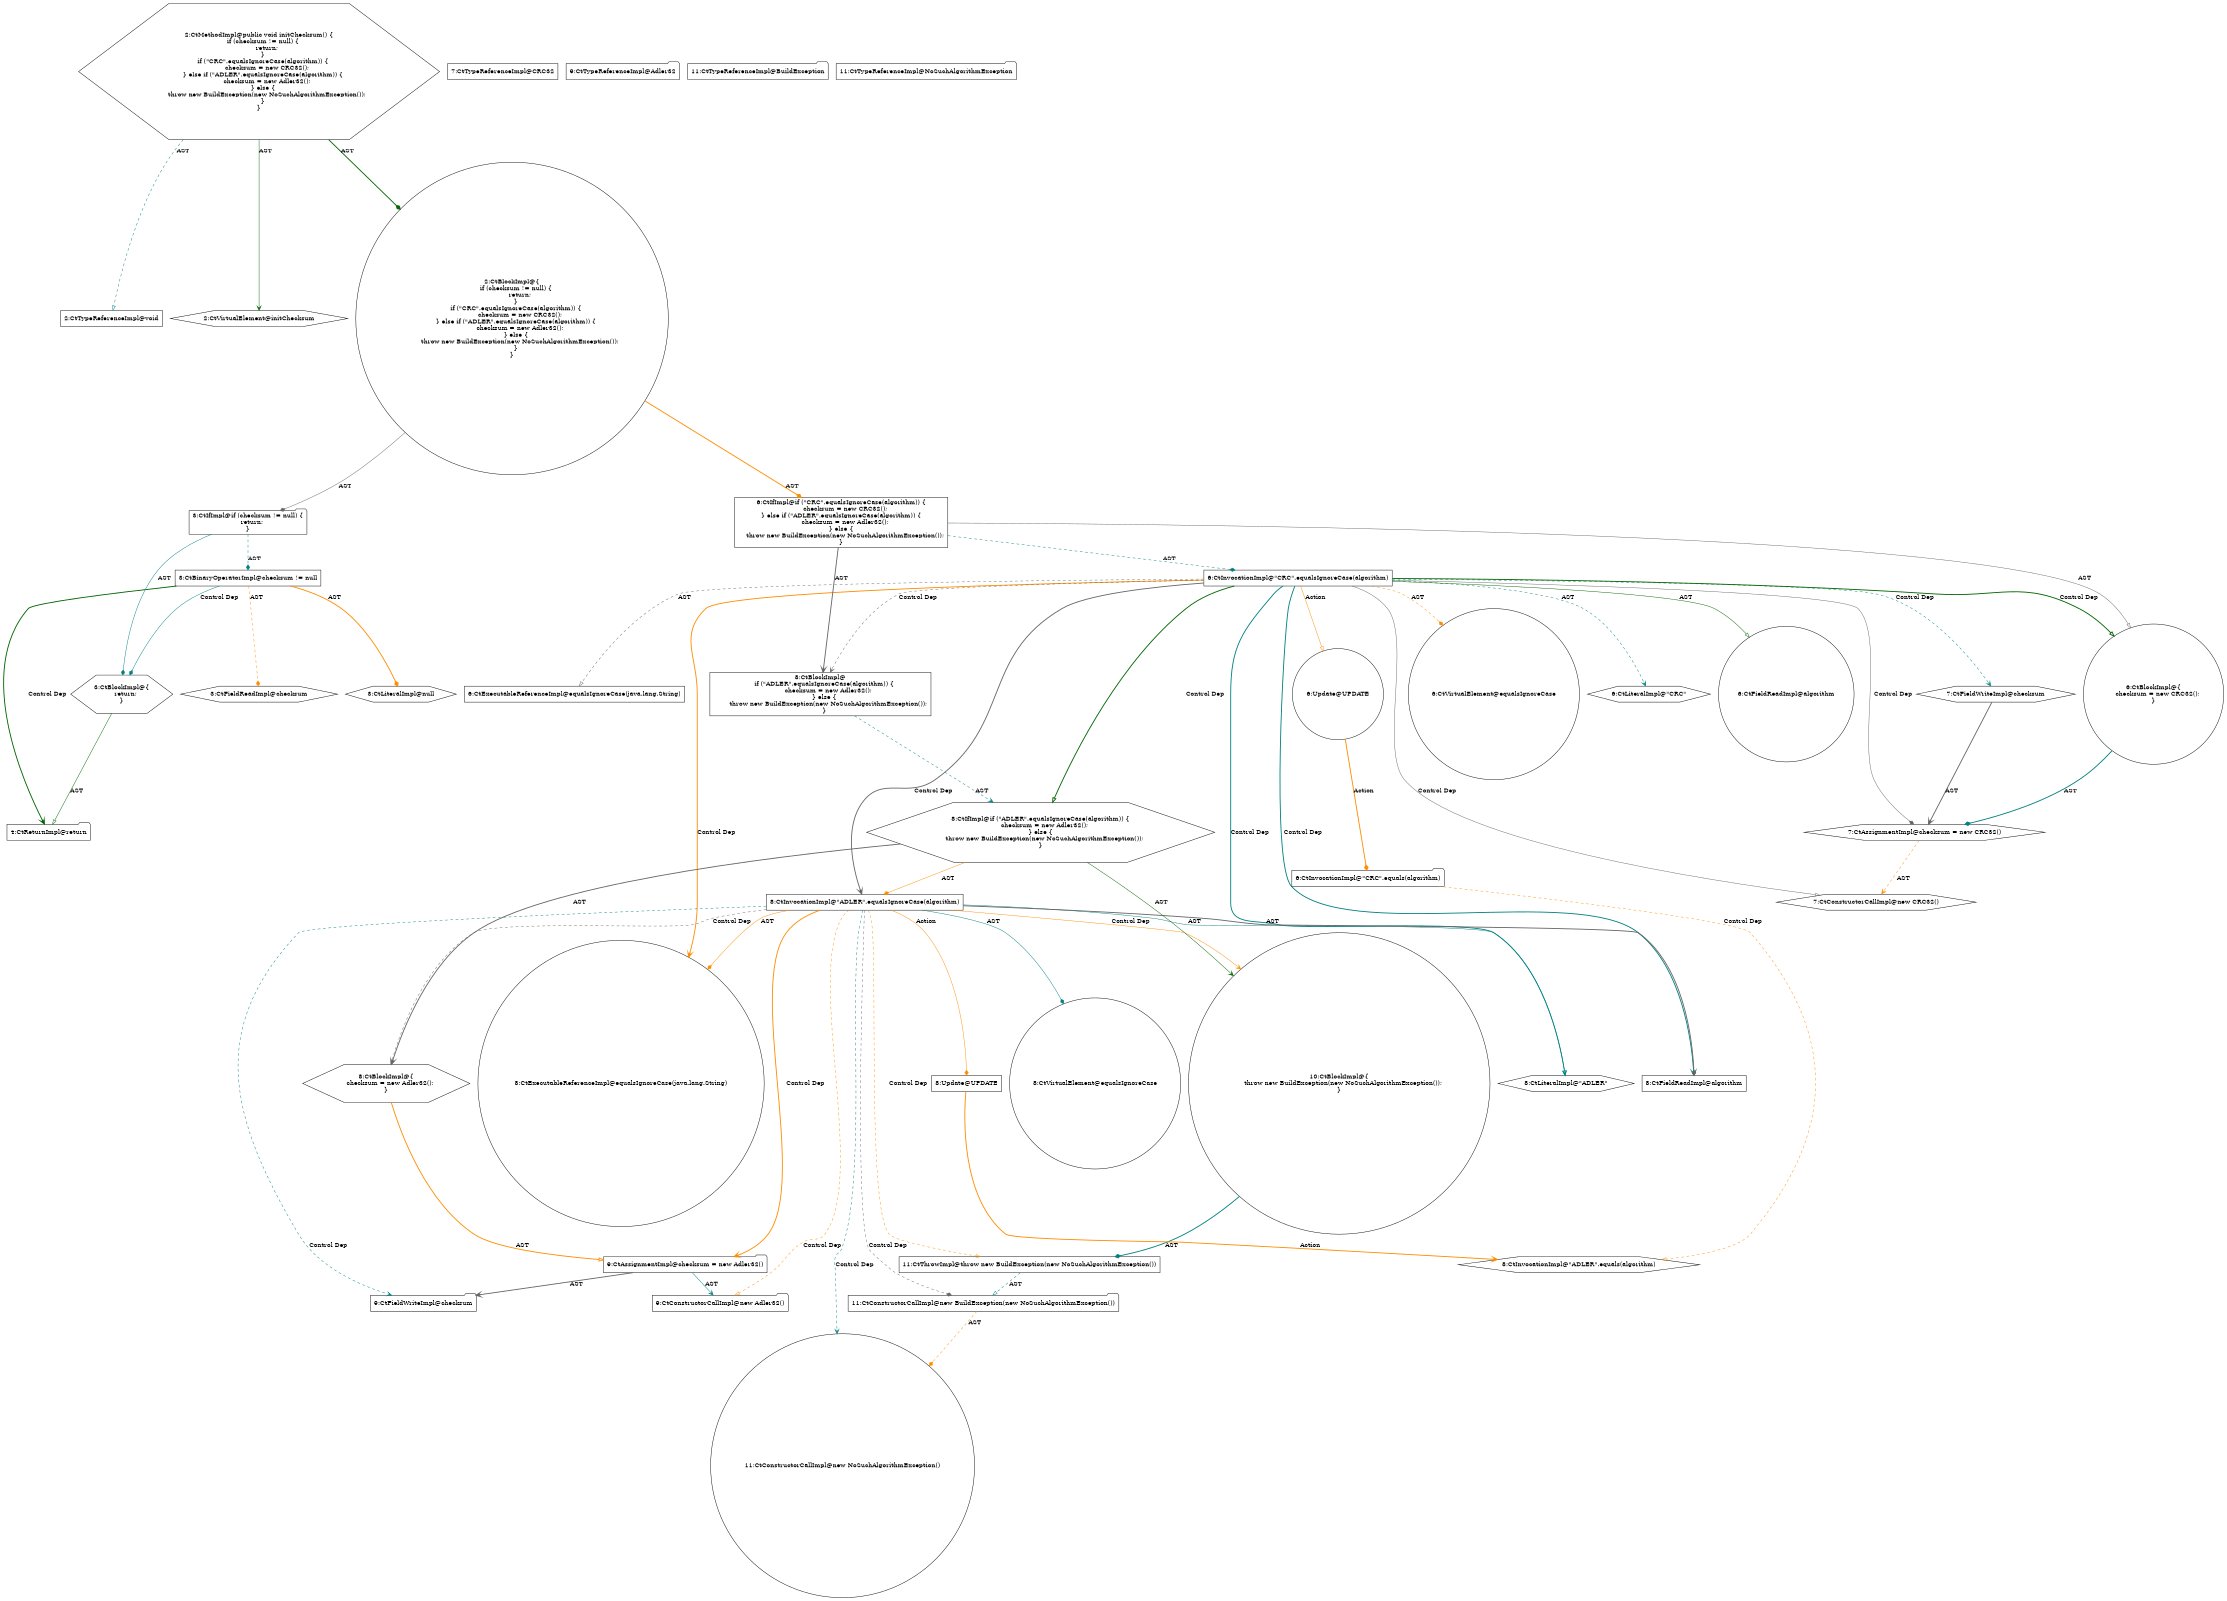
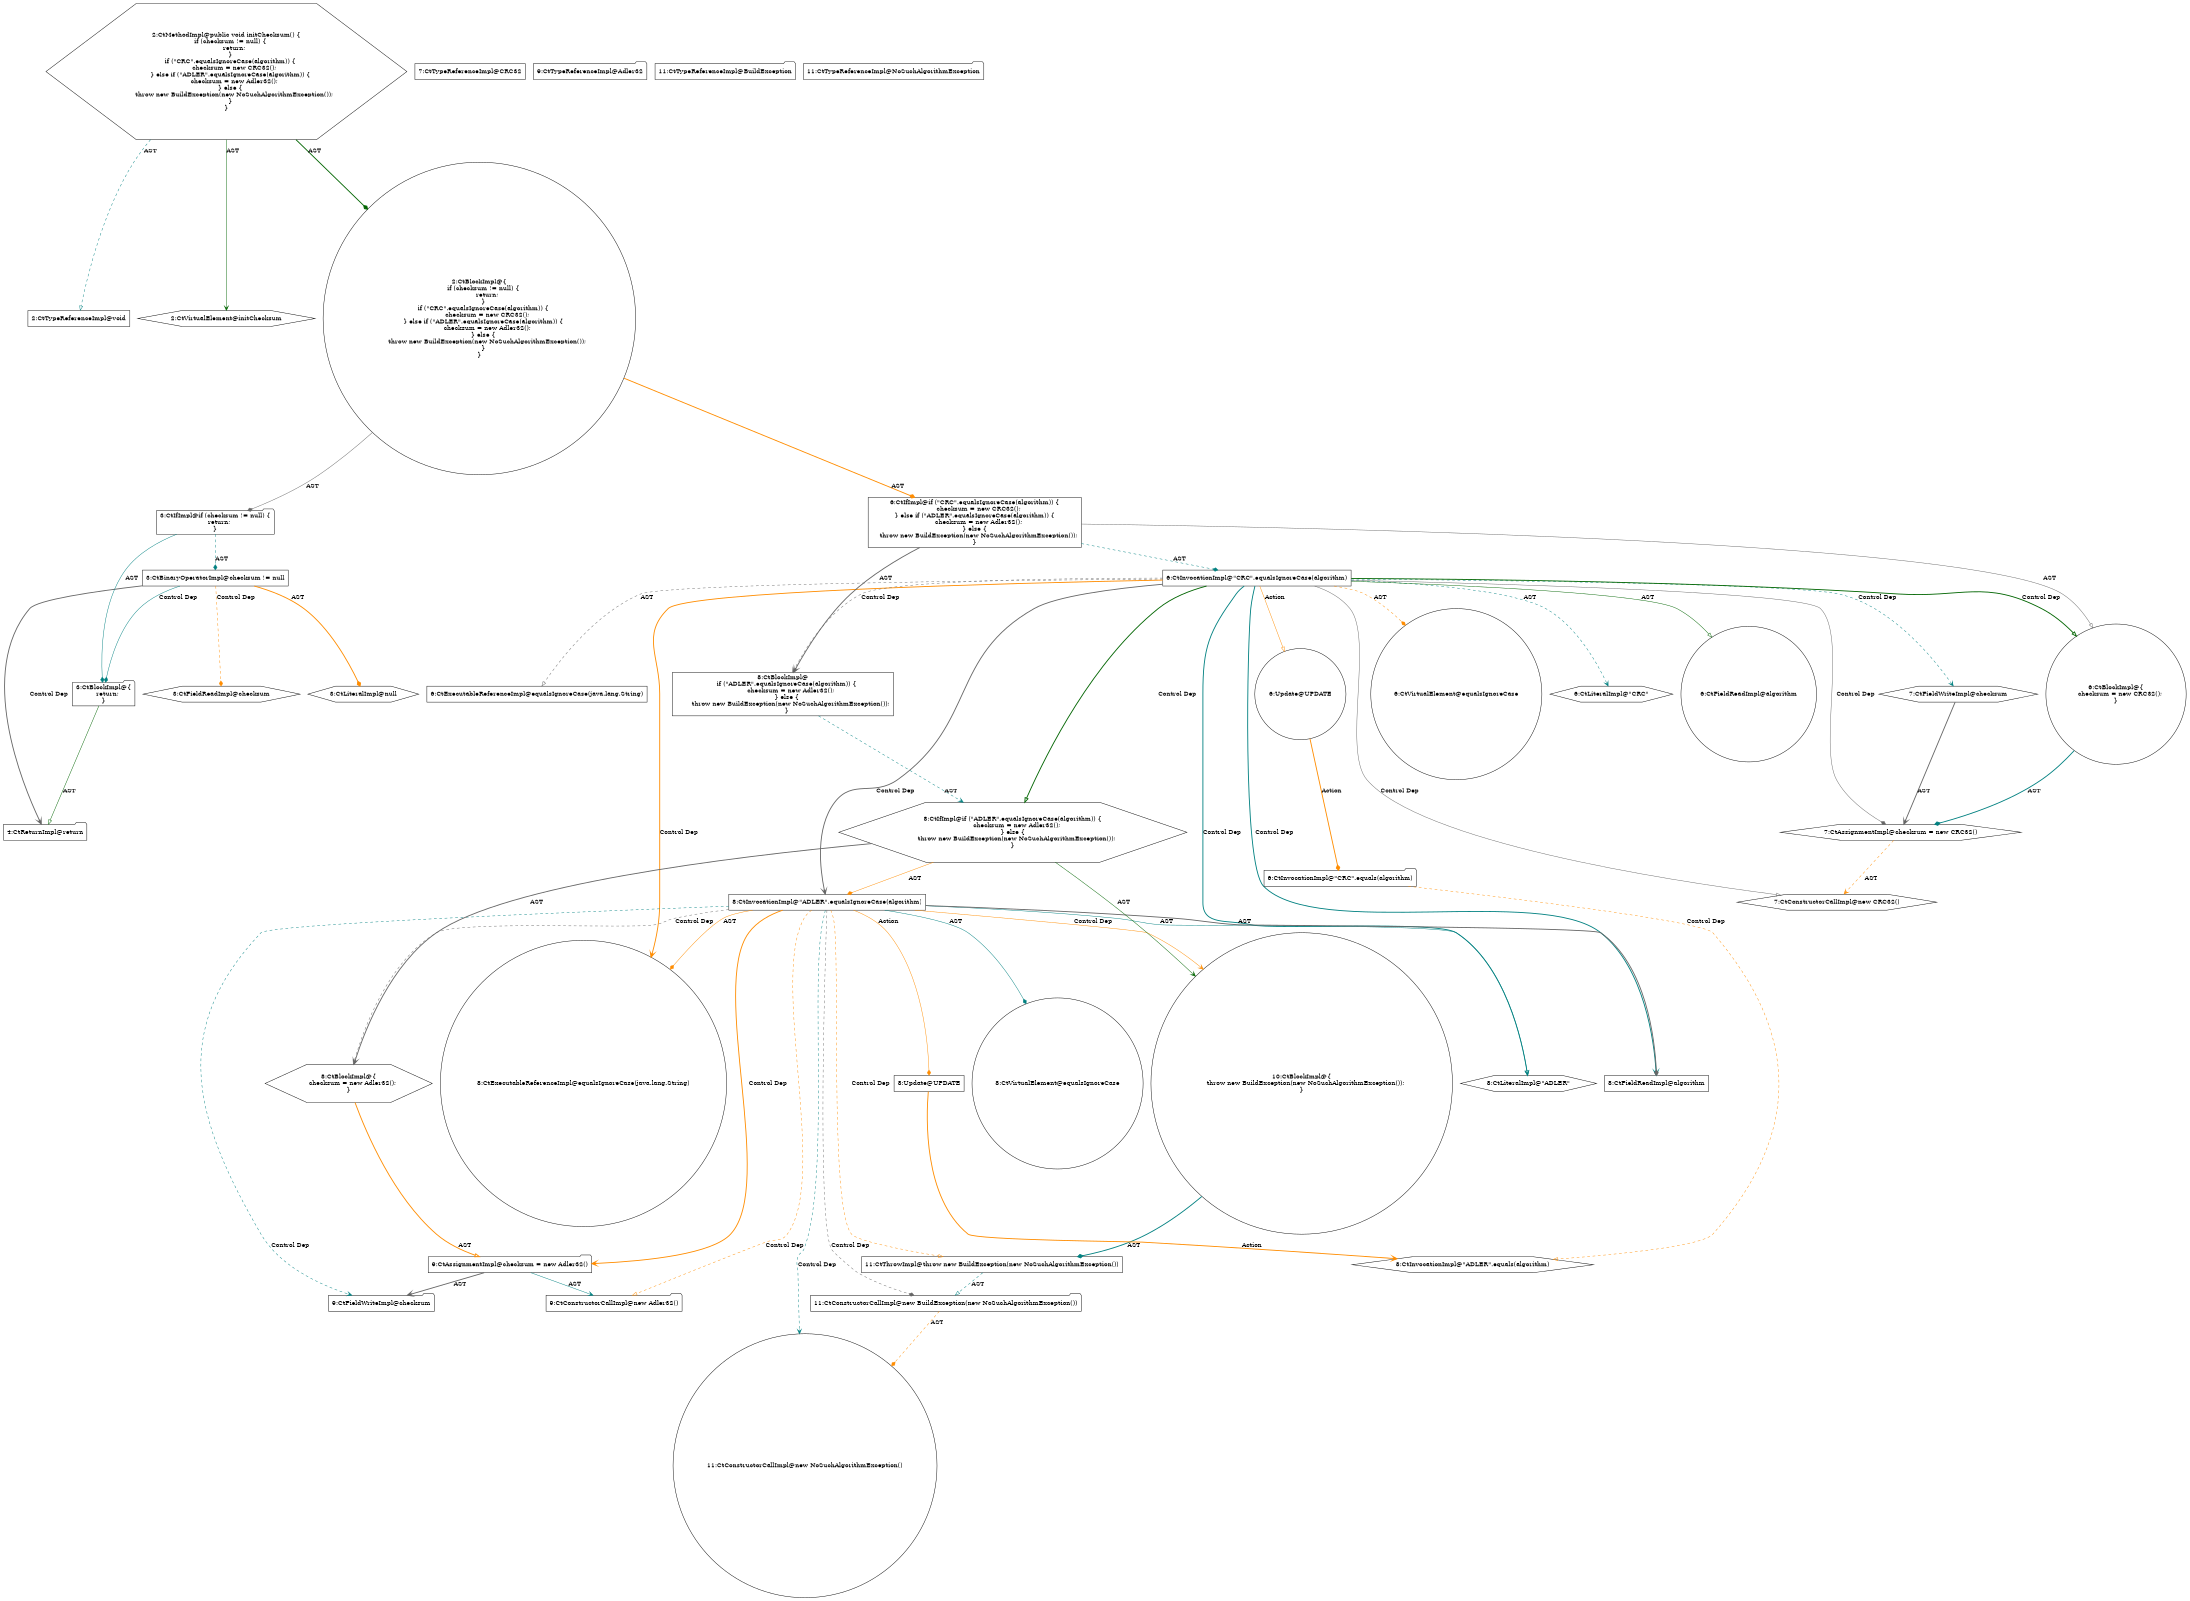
edge "3:CtBinaryOperatorImpl@checksum != null" -> "3:CtFieldReadImpl@checksum": label "AST" -> "Control Dep"
edge "3:CtBinaryOperatorImpl@checksum != null" -> "4:CtReturnImpl@return": color darkgreen -> gray40
node "3:CtBlockImpl@{ return; }": shape hexagon -> folder
